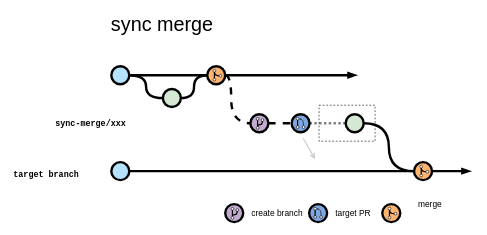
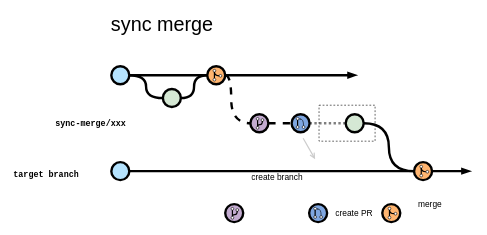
node "create branch": moved (279, 213) -> (279, 177)
node "target PR": label "target PR" -> "create PR"
